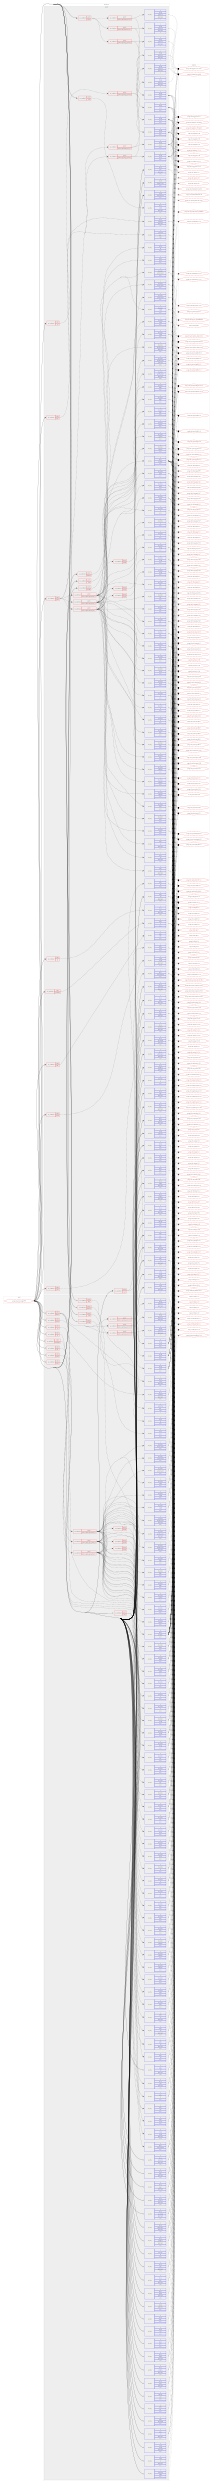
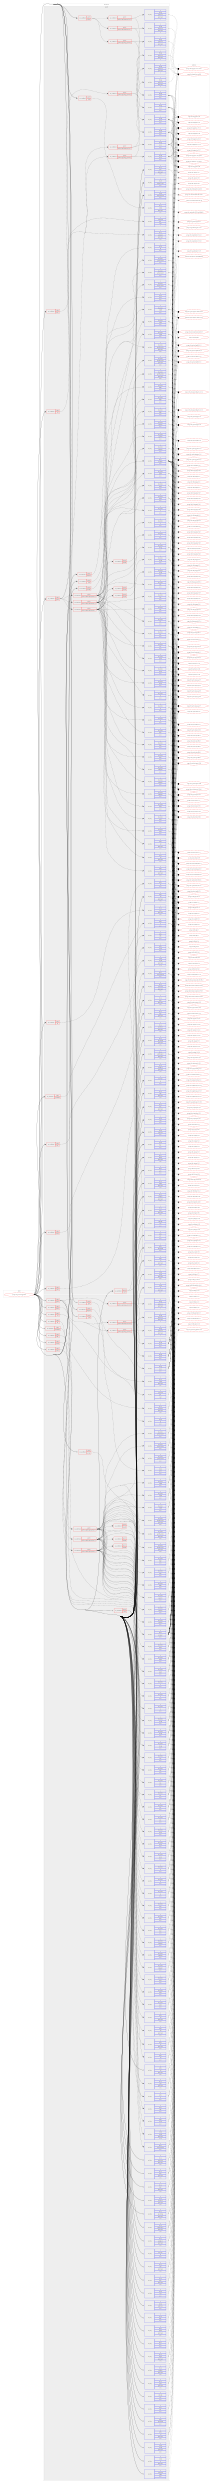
node "portage://dev-qt/qtnetwork-5.14.1": removed
